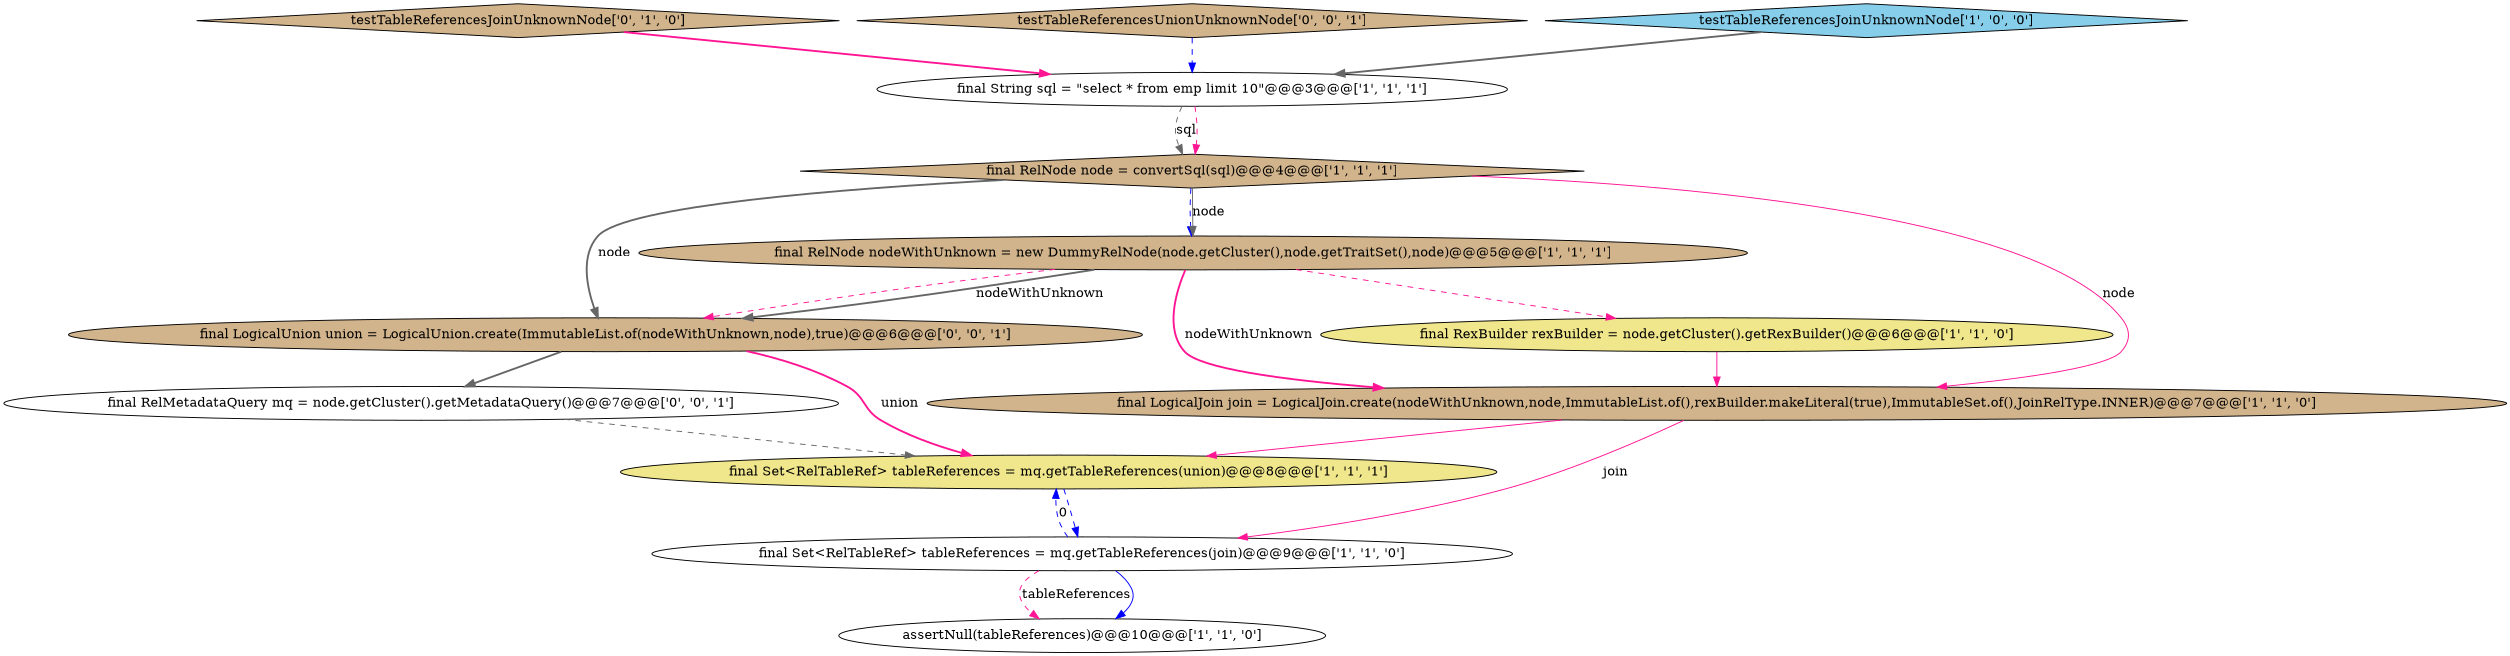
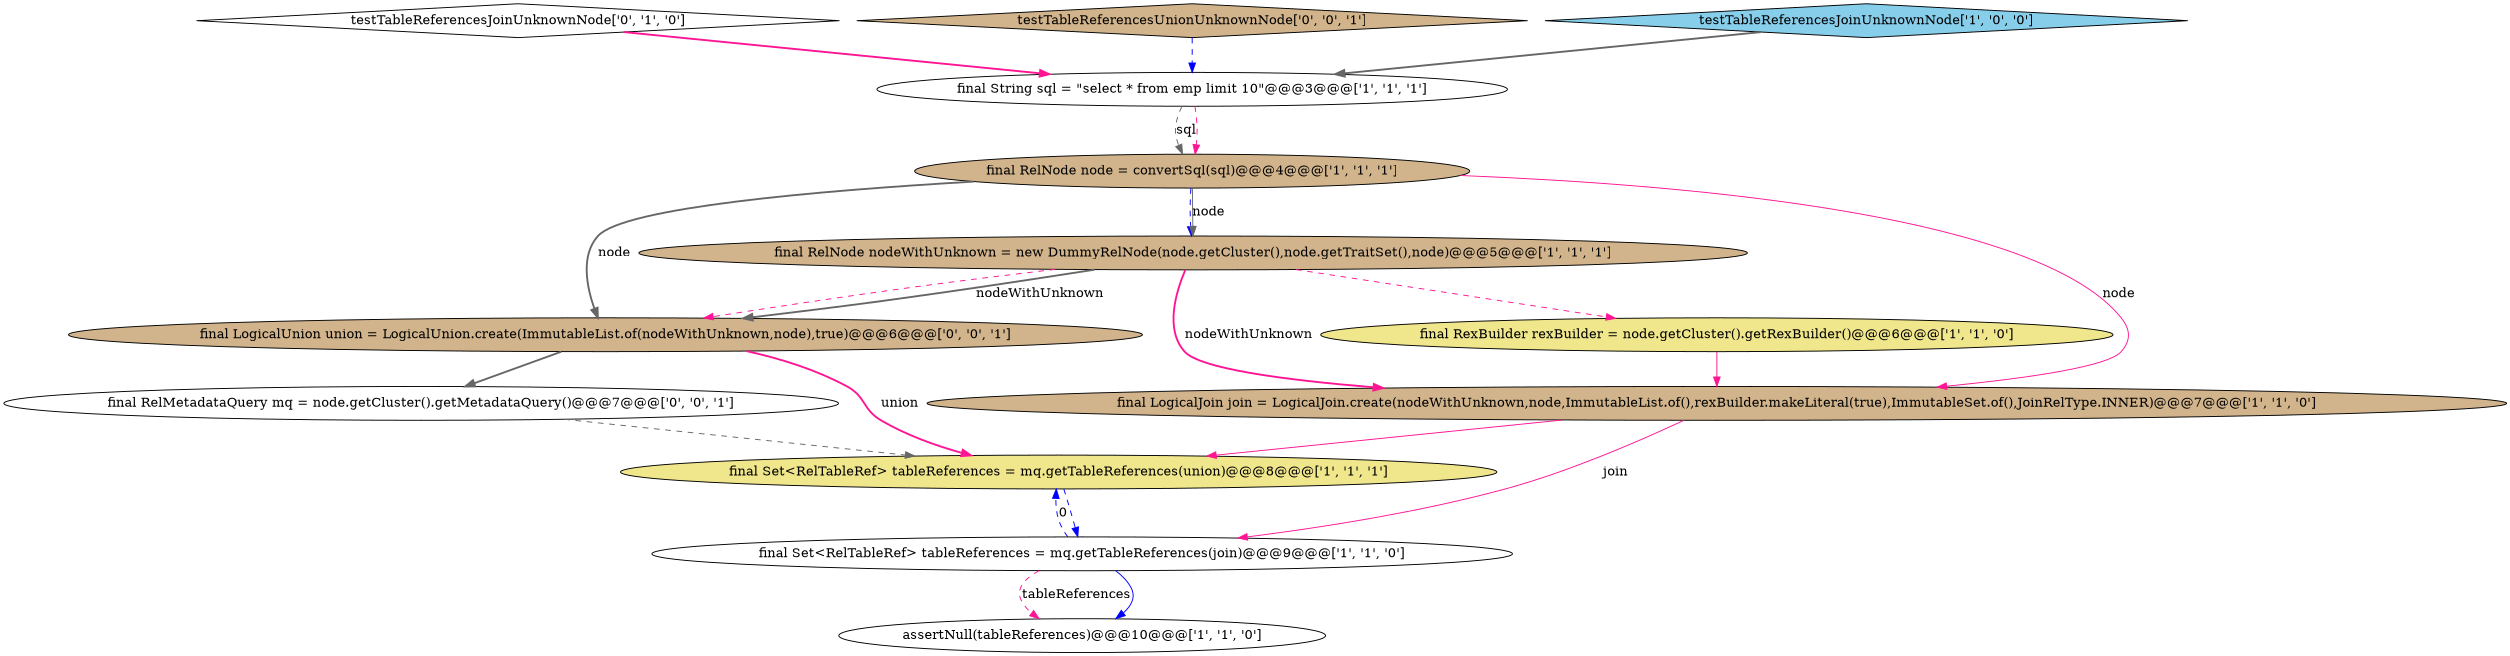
node "testTableReferencesJoinUnknownNode['0', '1', '0']": fillcolor tan -> white
node "final RelNode node = convertSql(sql)@@@4@@@['1', '1', '1']": shape diamond -> ellipse
